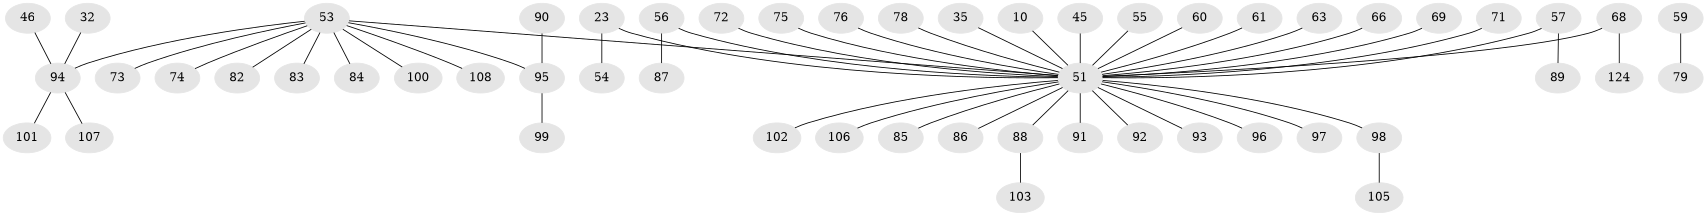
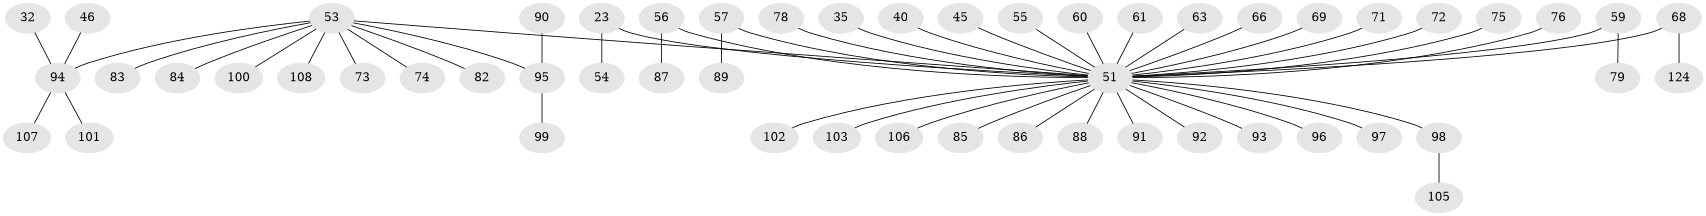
node "10": label "10" -> "40"
edge "59" -- "51": added
edge "88" -- "103": now "51" -- "103"
